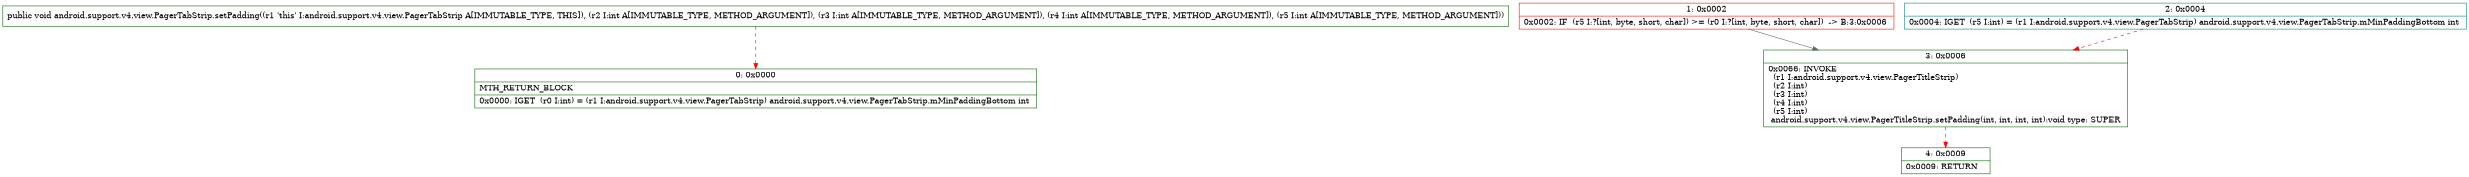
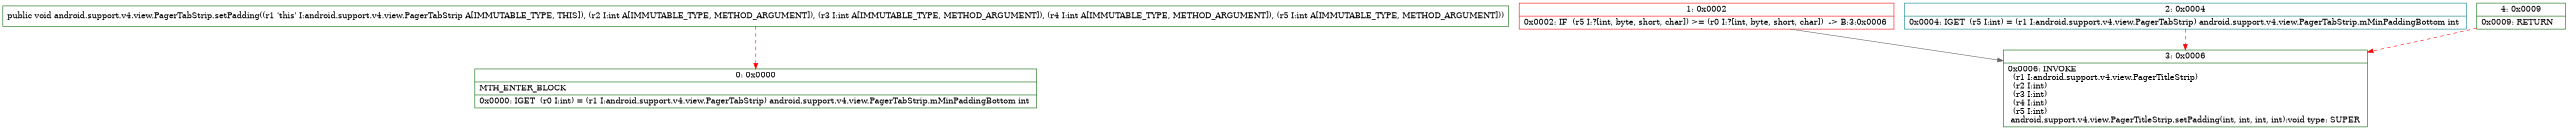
node "3: 0x0006": text "0x0066: INVOKE" -> "0x0006: INVOKE"
node "0: 0x0000": text "MTH_RETURN_BLOCK" -> "MTH_ENTER_BLOCK"
edge "3: 0x0006" -> "4: 0x0009": reversed
